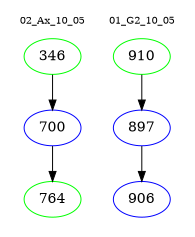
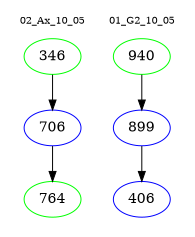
node "910": label "910" -> "940"
node "700": label "700" -> "706"
node "897": label "897" -> "899"
node "906": label "906" -> "406"
